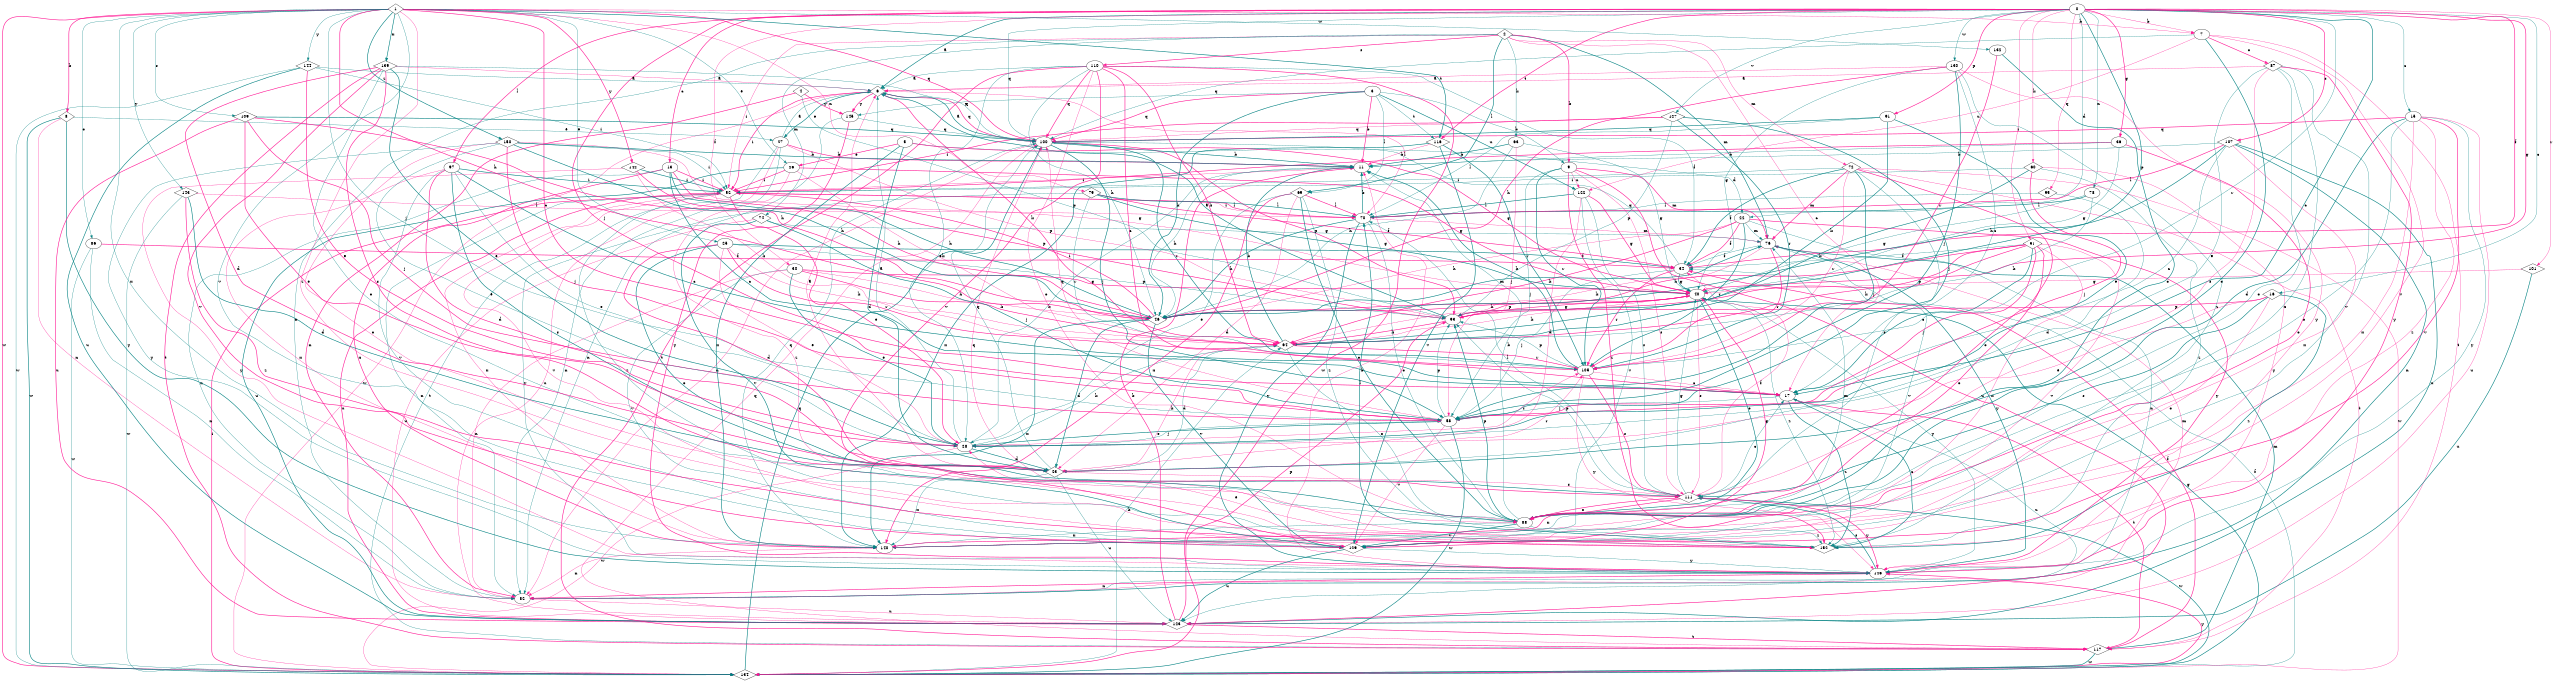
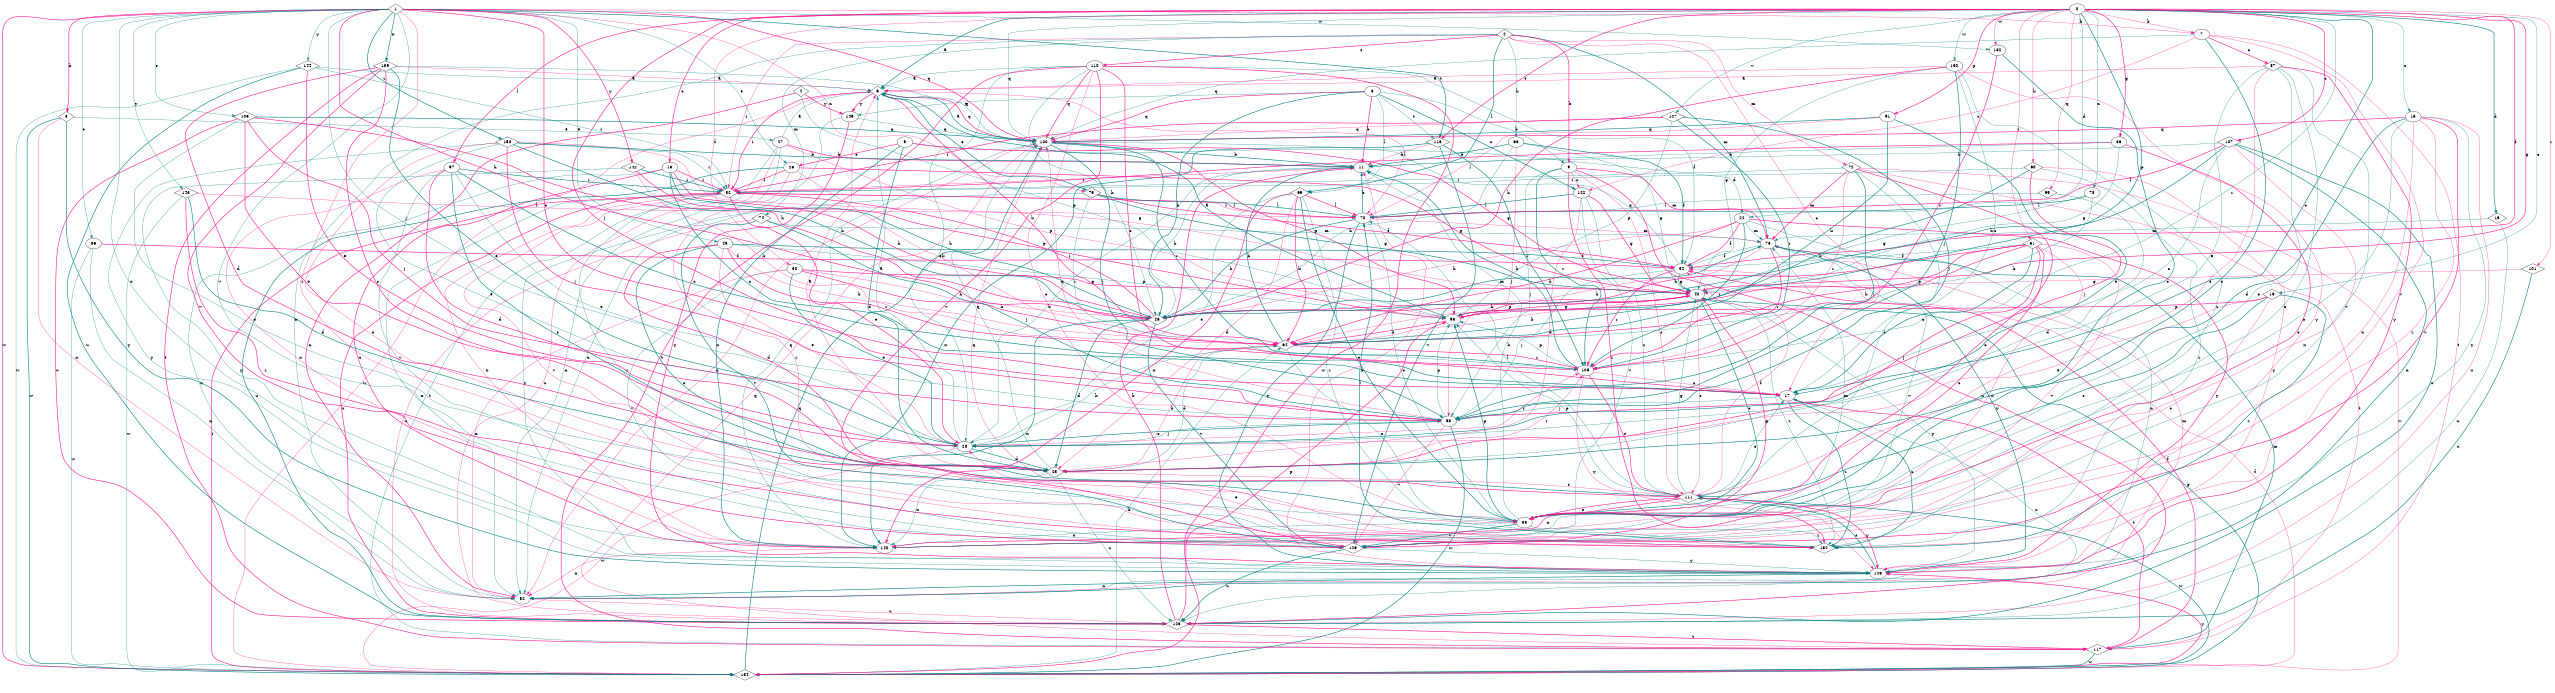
edge "0" -> "132": added, label "w"
edge "6" -> "27": now "6" -> "79"
edge "91" -> "70": color teal -> deeppink
edge "72" -> "34": now "63" -> "34"
edge "110" -> "64": now "69" -> "64"
node "19": added
edge "74" -> "76": label "g" -> "m"
node "25": label "25" -> "45"
edge "51" -> "58": now "51" -> "23"
edge "139" -> "88": now "109" -> "88"
edge "142" -> "146": color deeppink -> teal
edge "146" -> "82": color deeppink -> teal
edge "134" -> "34": color teal -> deeppink
